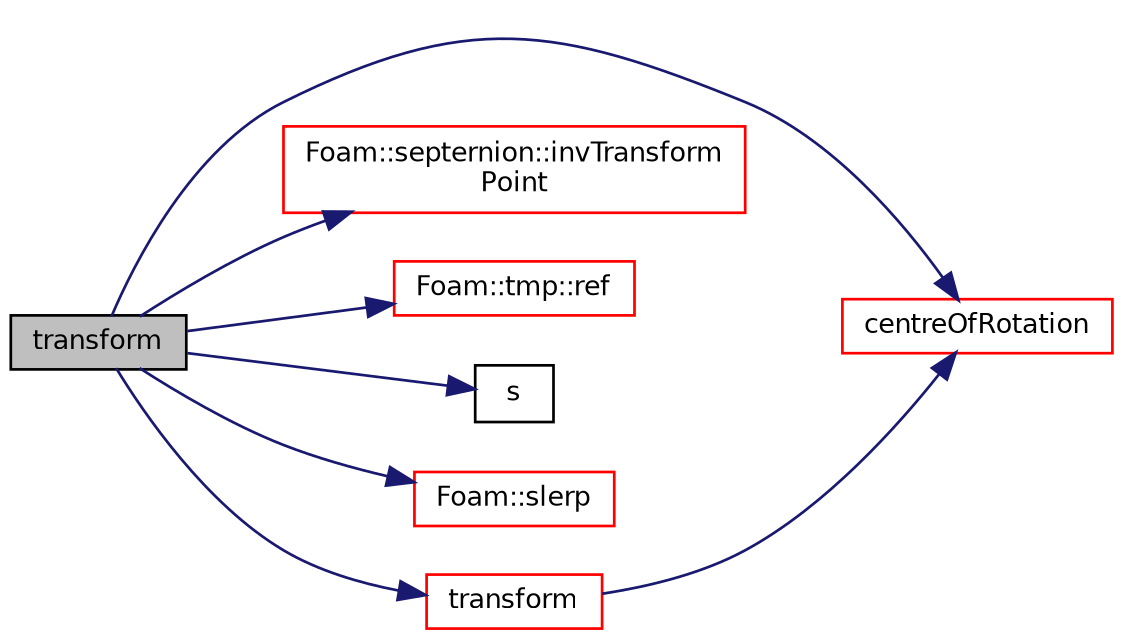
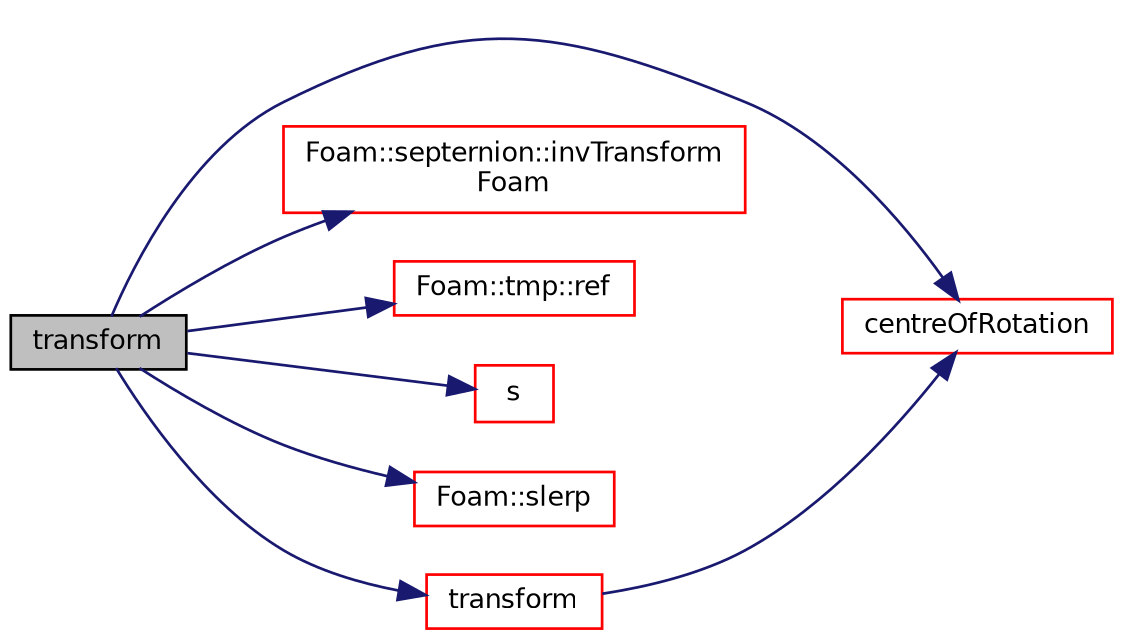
node "Foam::septernion::invTransform Point": label "Foam::septernion::invTransform Point" -> "Foam::septernion::invTransform Foam"
node "s": color black -> red
